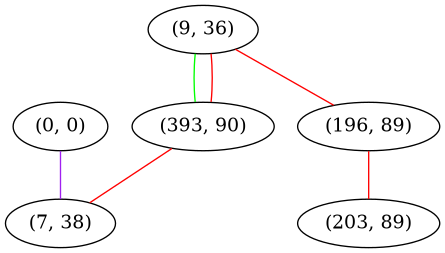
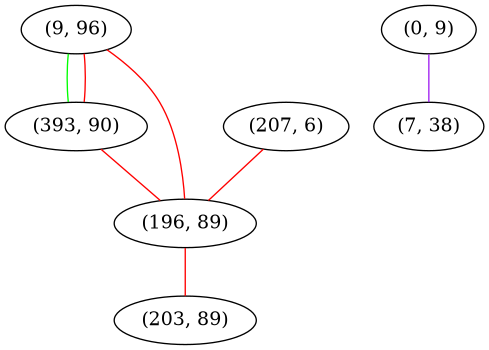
node "(9, 36)": label "(9, 36)" -> "(9, 96)"
node "(0, 0)": label "(0, 0)" -> "(0, 9)"
node "(207, 6)": added
edge "(393, 90)" -- "(7, 38)": now "(393, 90)" -- "(196, 89)"
